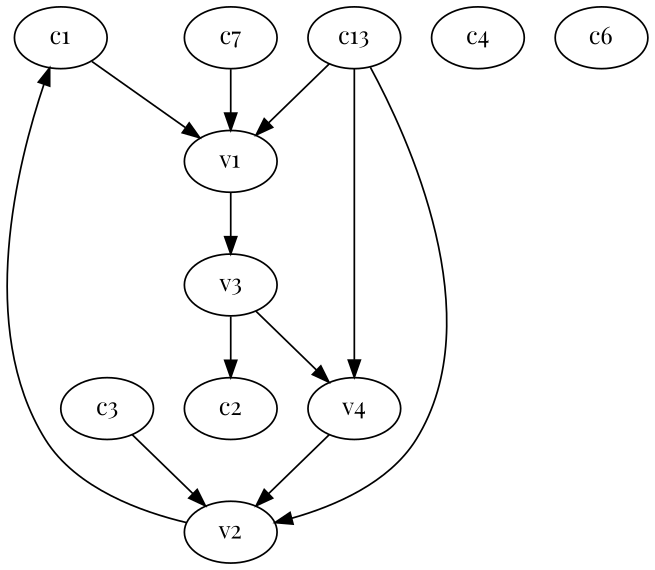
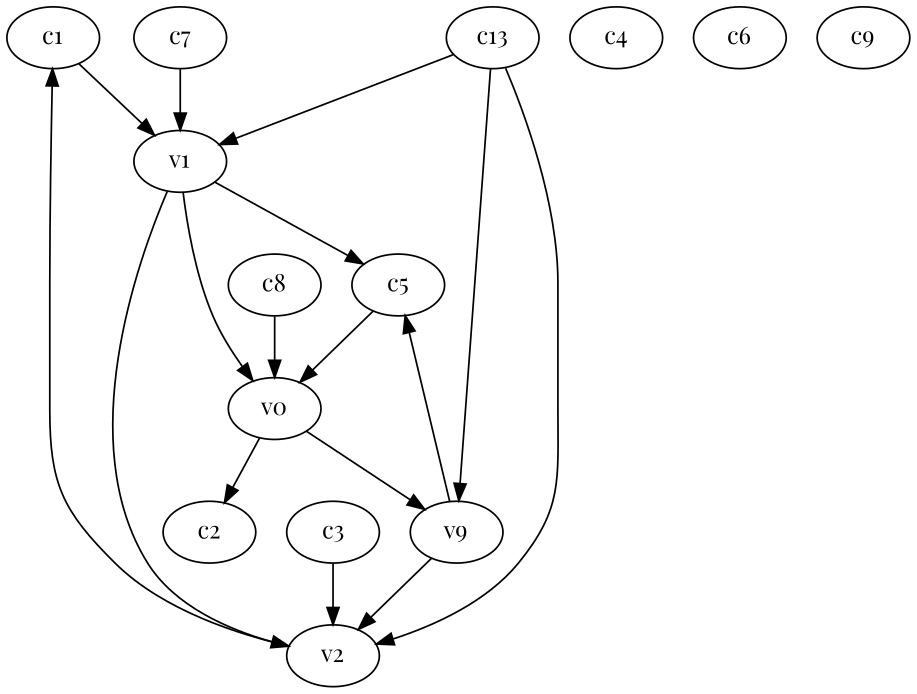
node "c9": added
node "v3": label "v3" -> "v0"
node "c8": added
node "c5": added
node "v4": label "v4" -> "v9"
edge "v1" -> "v2": added
